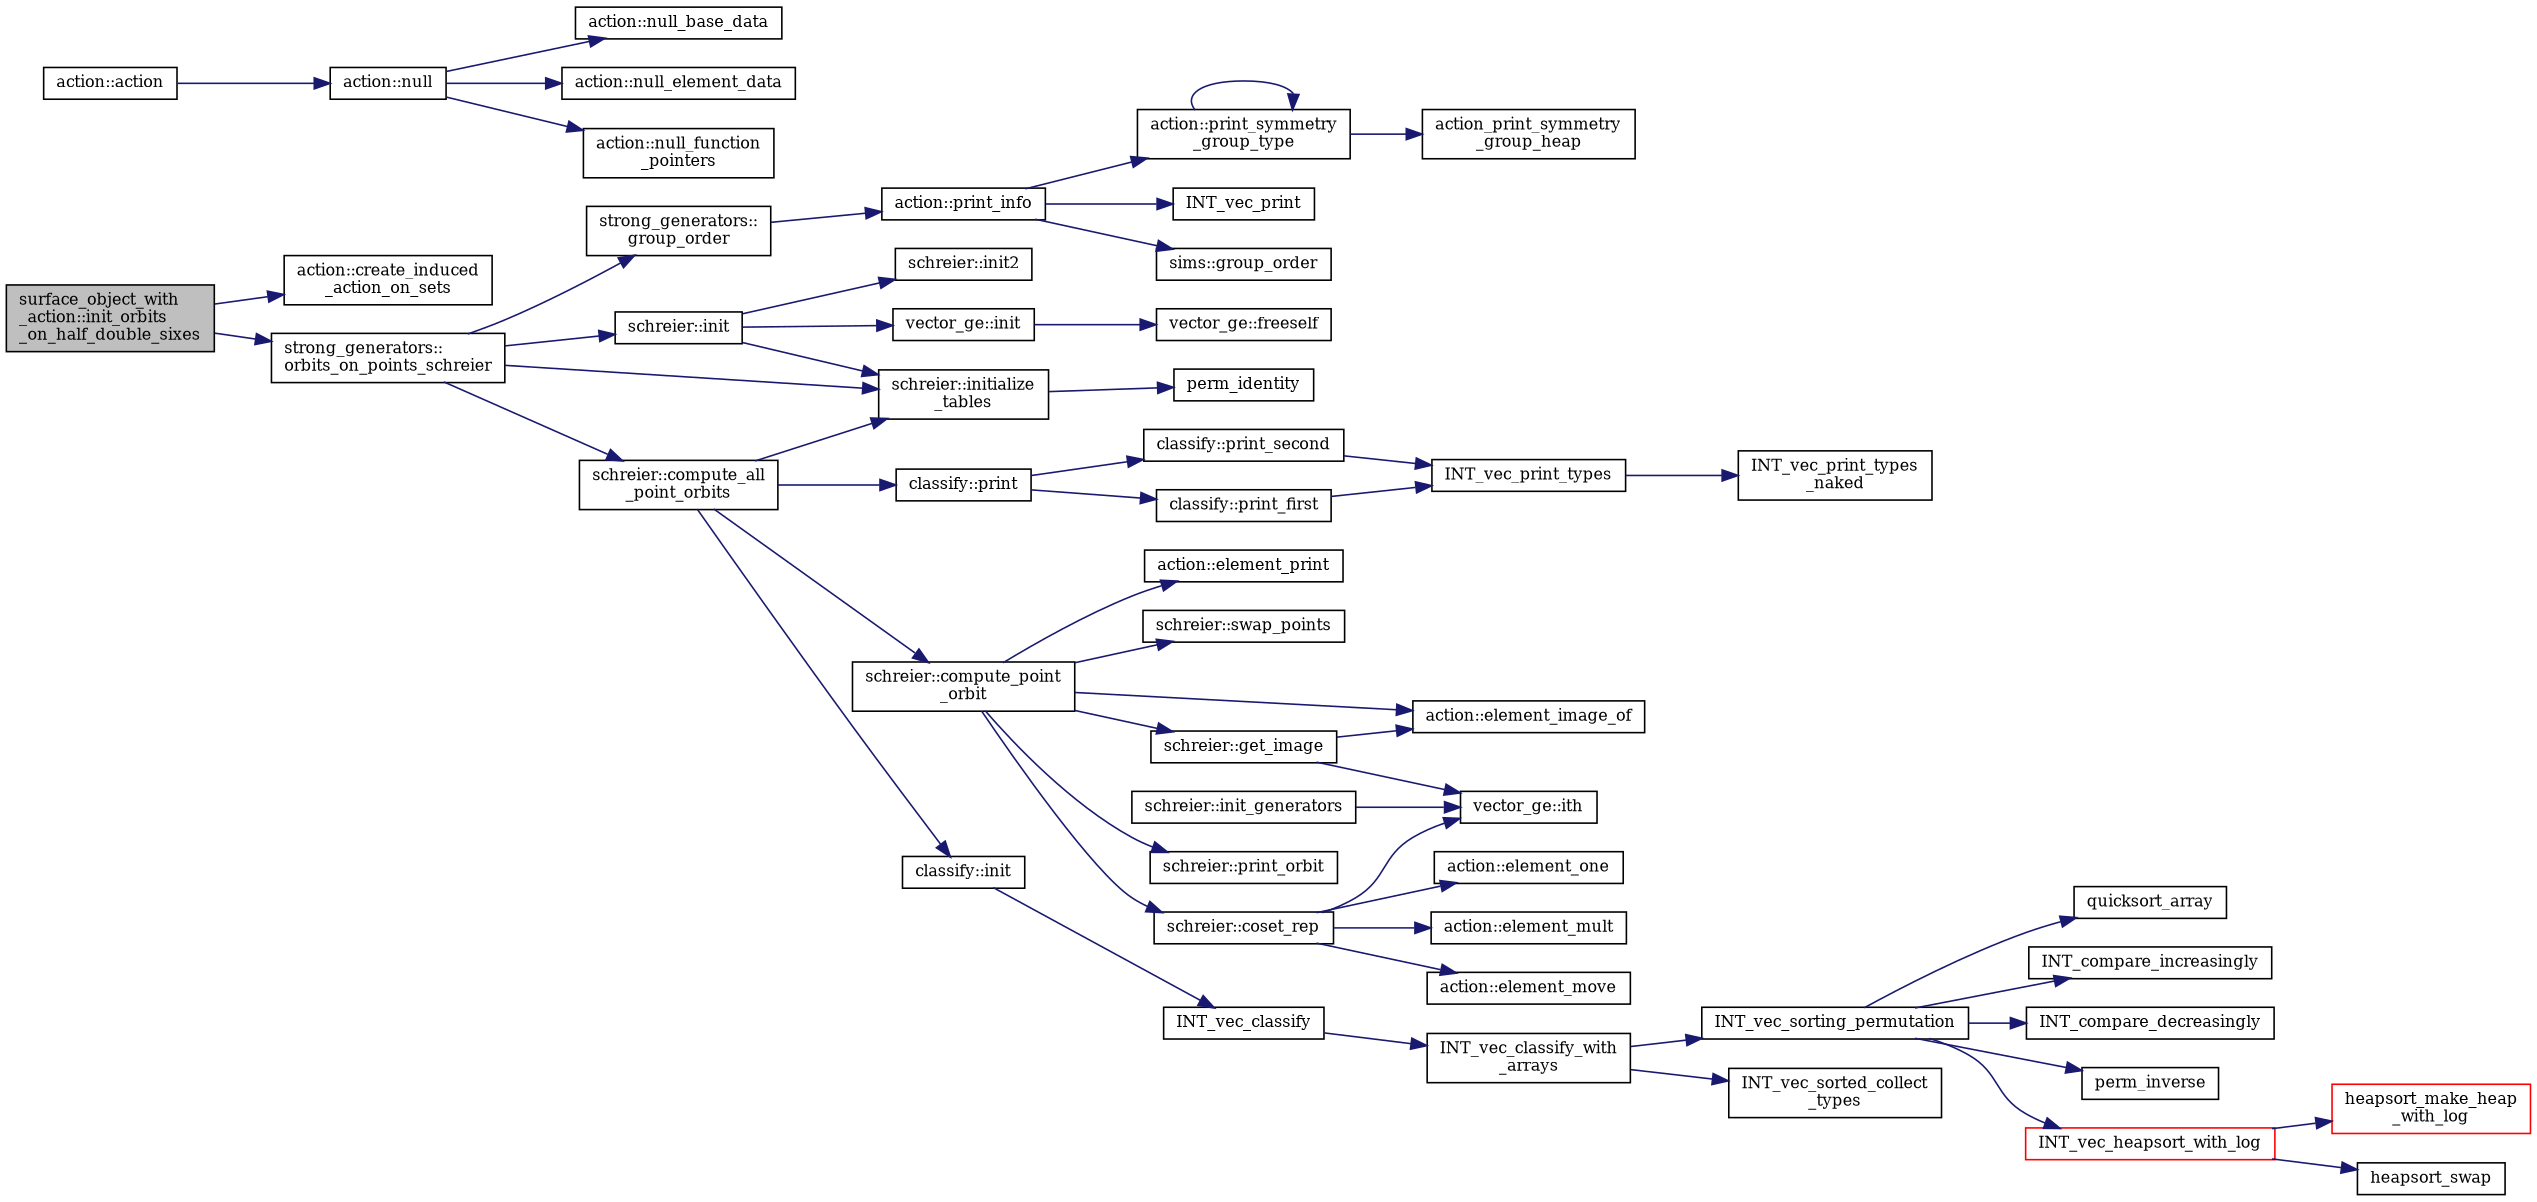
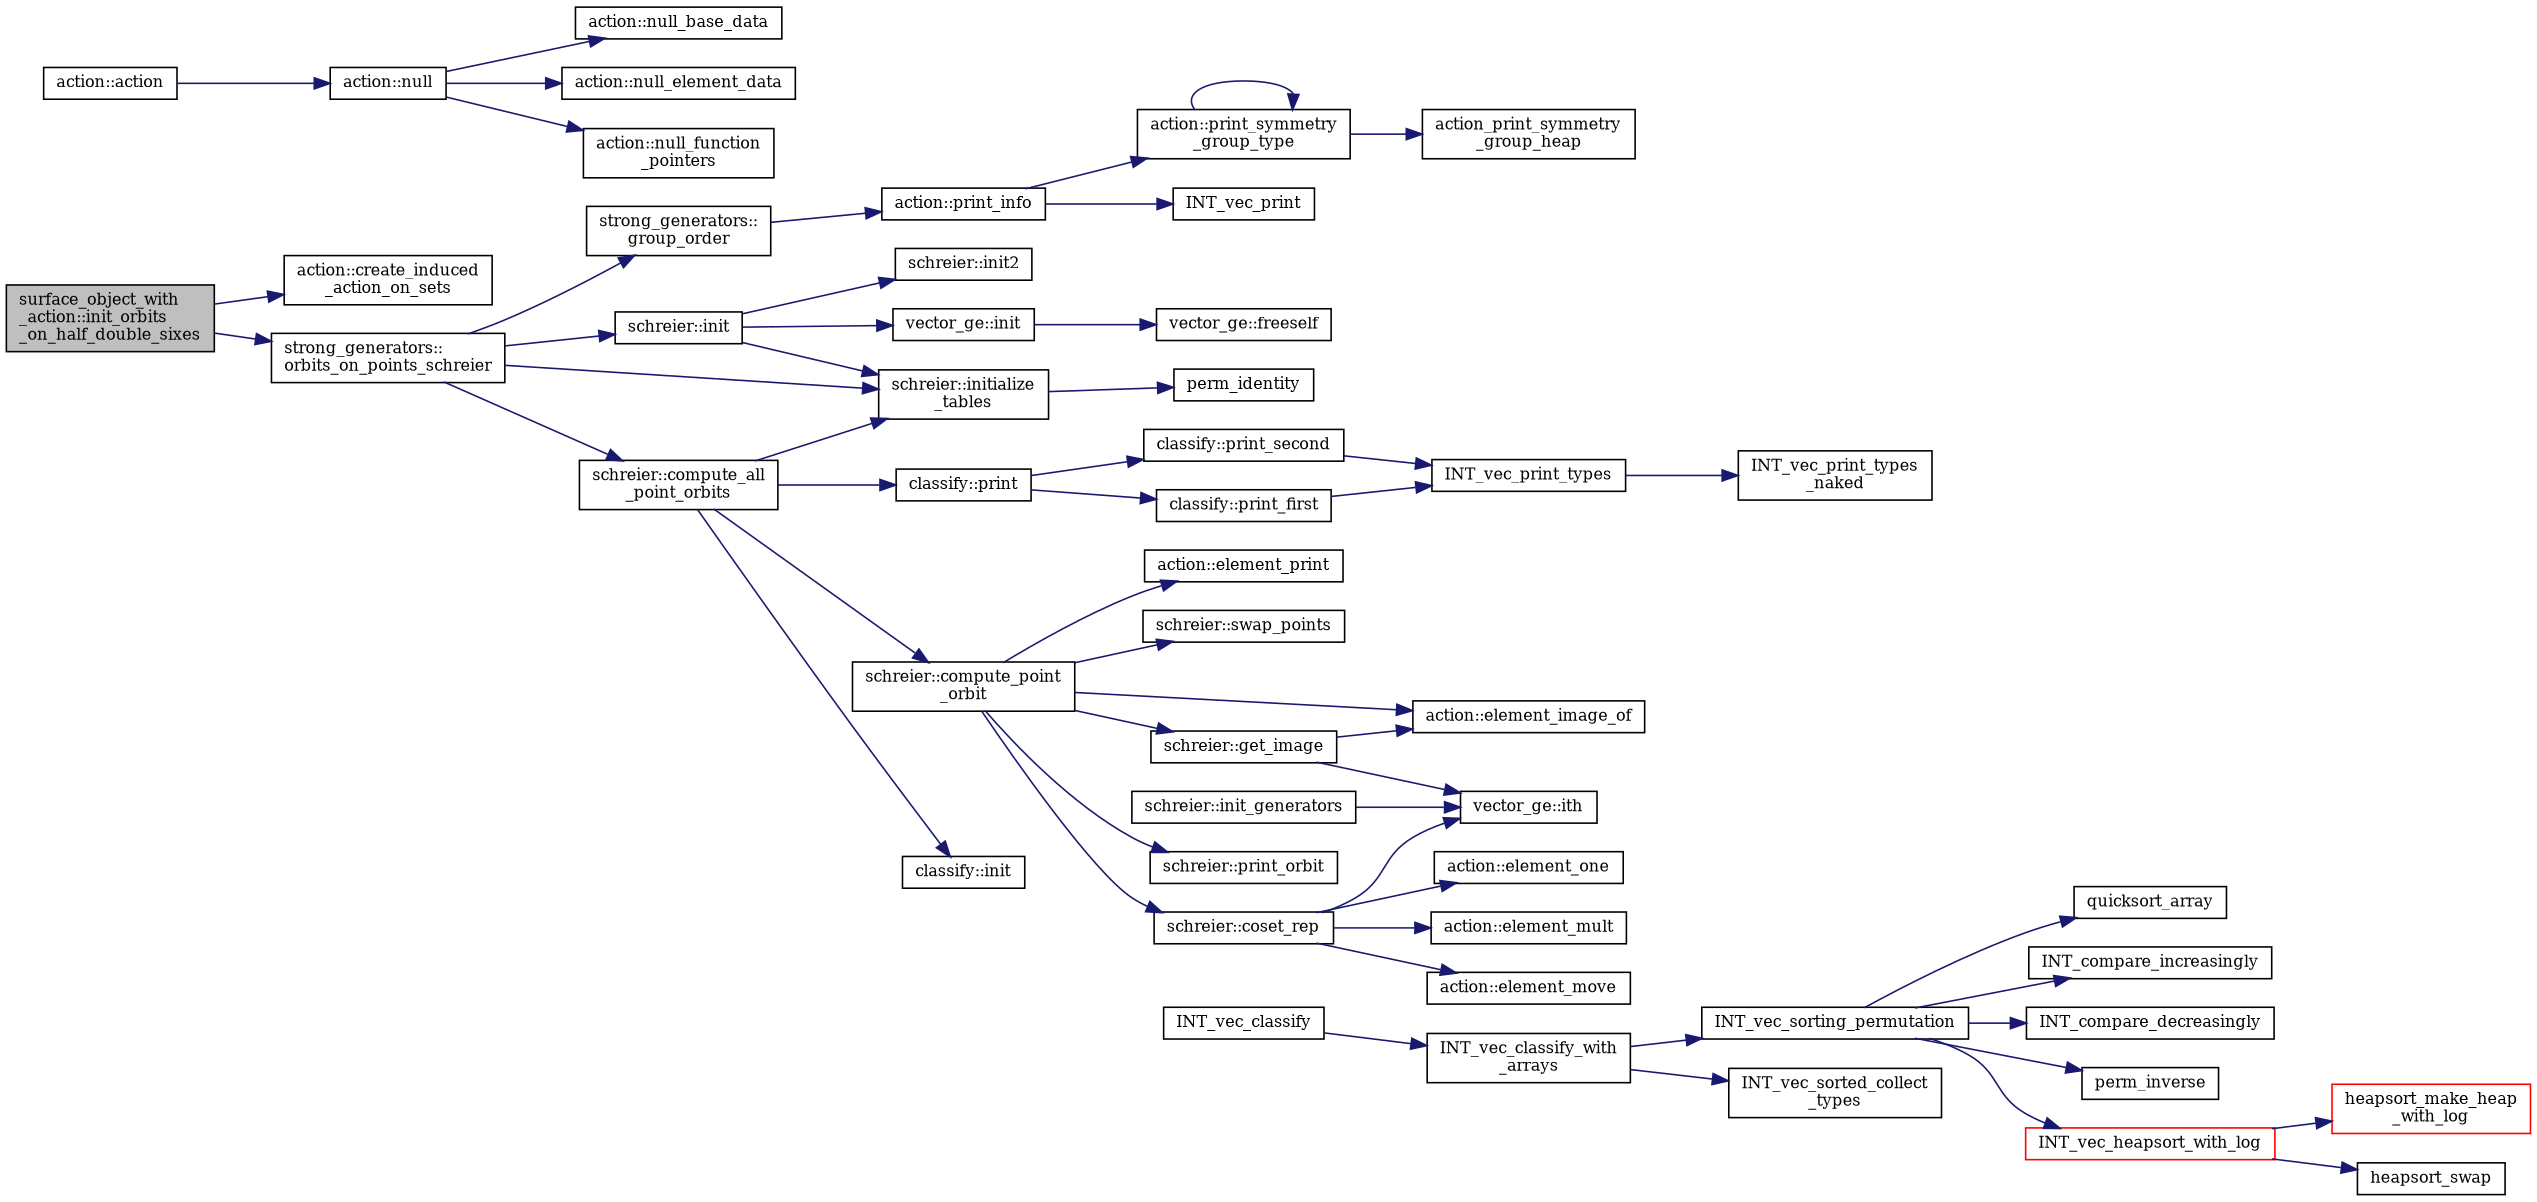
node "sims::group_order": removed
edge "classify::init" -> "INT_vec_classify": removed
